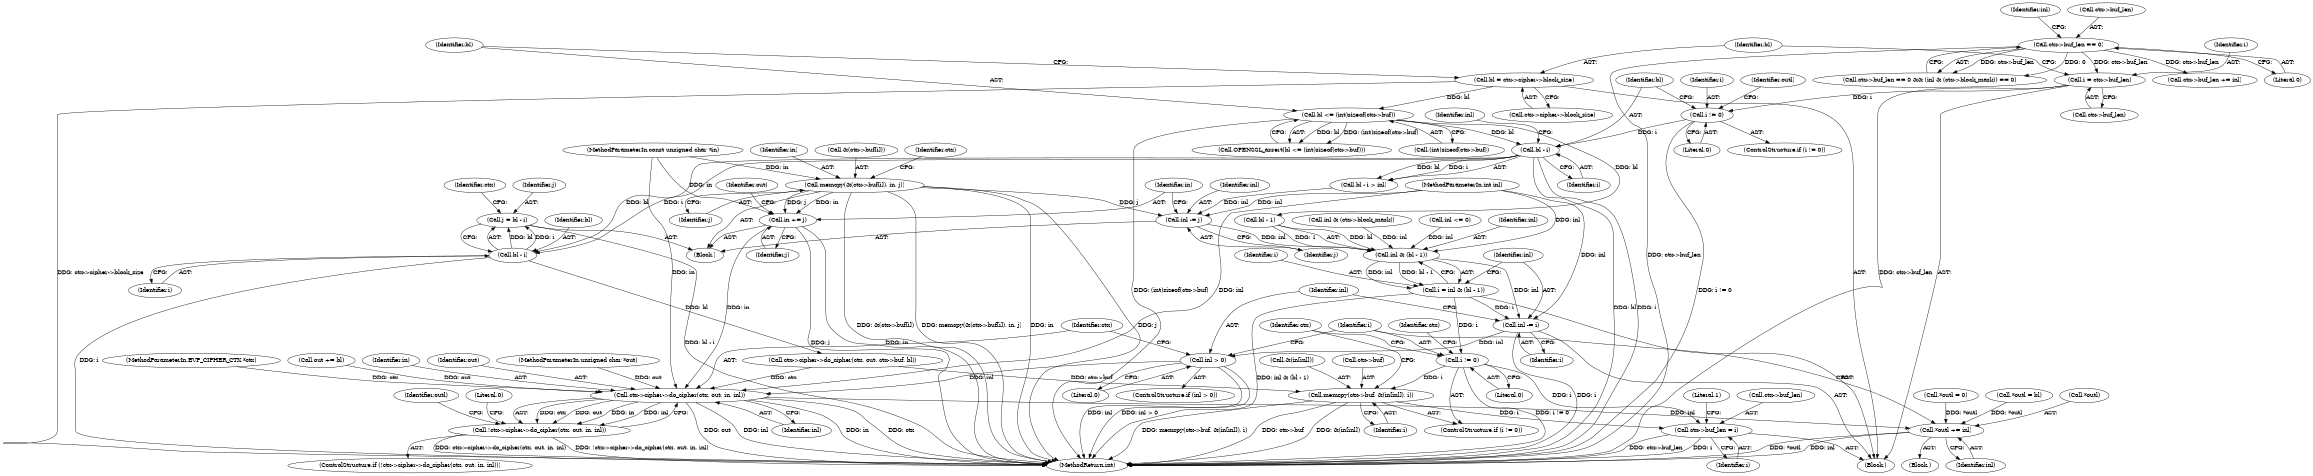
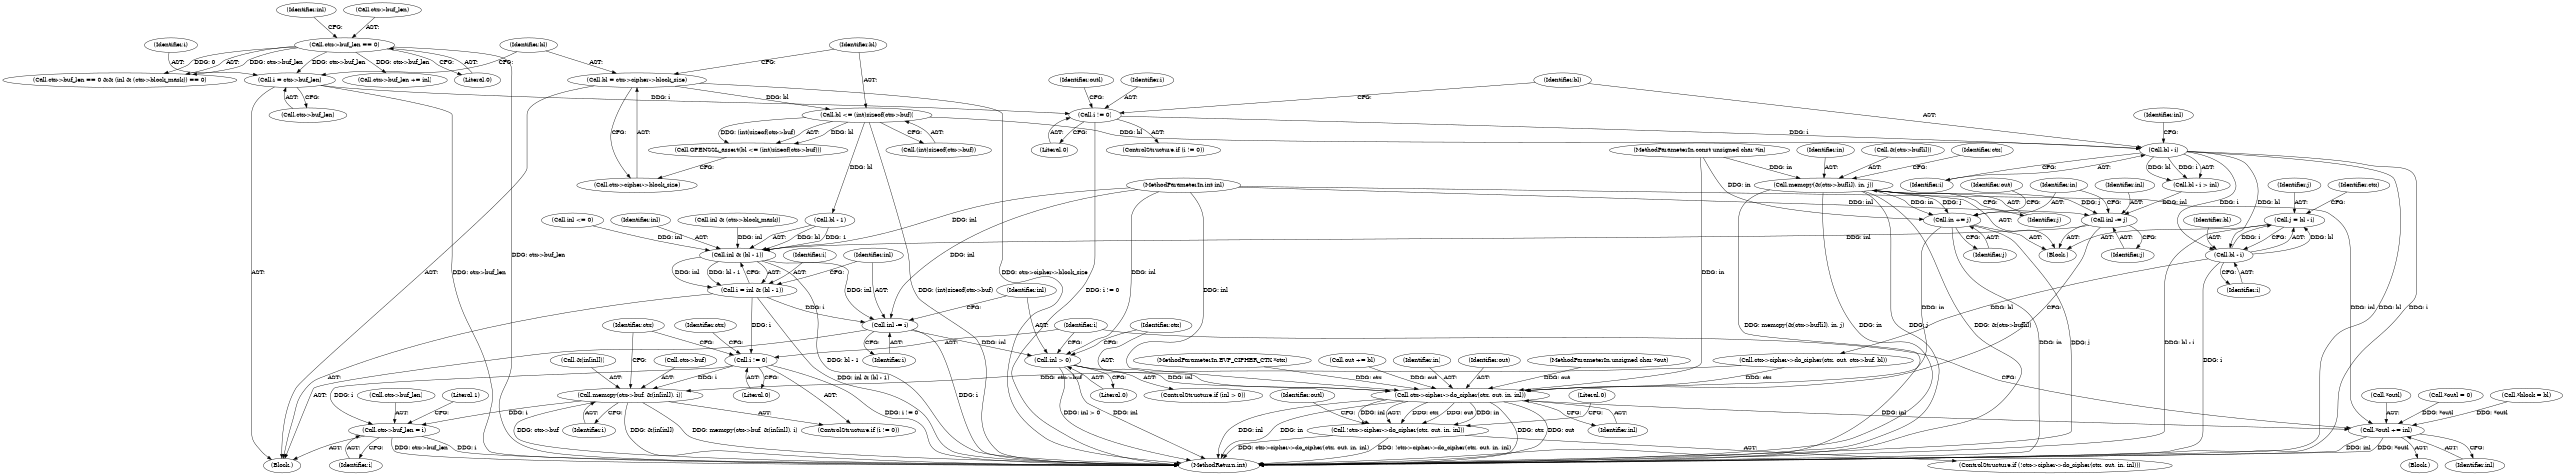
edge "(Call,ctx->buf_len == 0 && (inl & (ctx->block_mask)) == 0)" -> "(Call,ctx->buf_len == 0)": removed, label "CFG:"
edge "(Call,OPENSSL_assert(bl <= (int)sizeof(ctx->buf)))" -> "(Call,bl <= (int)sizeof(ctx->buf))": now "(Call,OPENSSL_assert(bl <= (int)sizeof(ctx->buf)))" -> "(Call,ctx->cipher->block_size)"
edge "(MethodParameterIn,int inl)" -> "(Call,*outl += inl)": added, label "DDG: inl"
edge "(MethodParameterIn,int inl)" -> "(Call,inl > 0)": added, label "DDG: inl"
node "(Call,*outl = bl)": label "(Call,*outl = bl)" -> "(Call,*block = bl)"
edge "(Call,inl & (bl - 1))" -> "(MethodReturn,int)": added, label "DDG: bl - 1"
edge "(Call,!ctx->cipher->do_cipher(ctx, out, in, inl))" -> "(Call,ctx->cipher->do_cipher(ctx, out, in, inl))": now "(Call,inl -= j)" -> "(Call,ctx->cipher->do_cipher(ctx, out, in, inl))"
